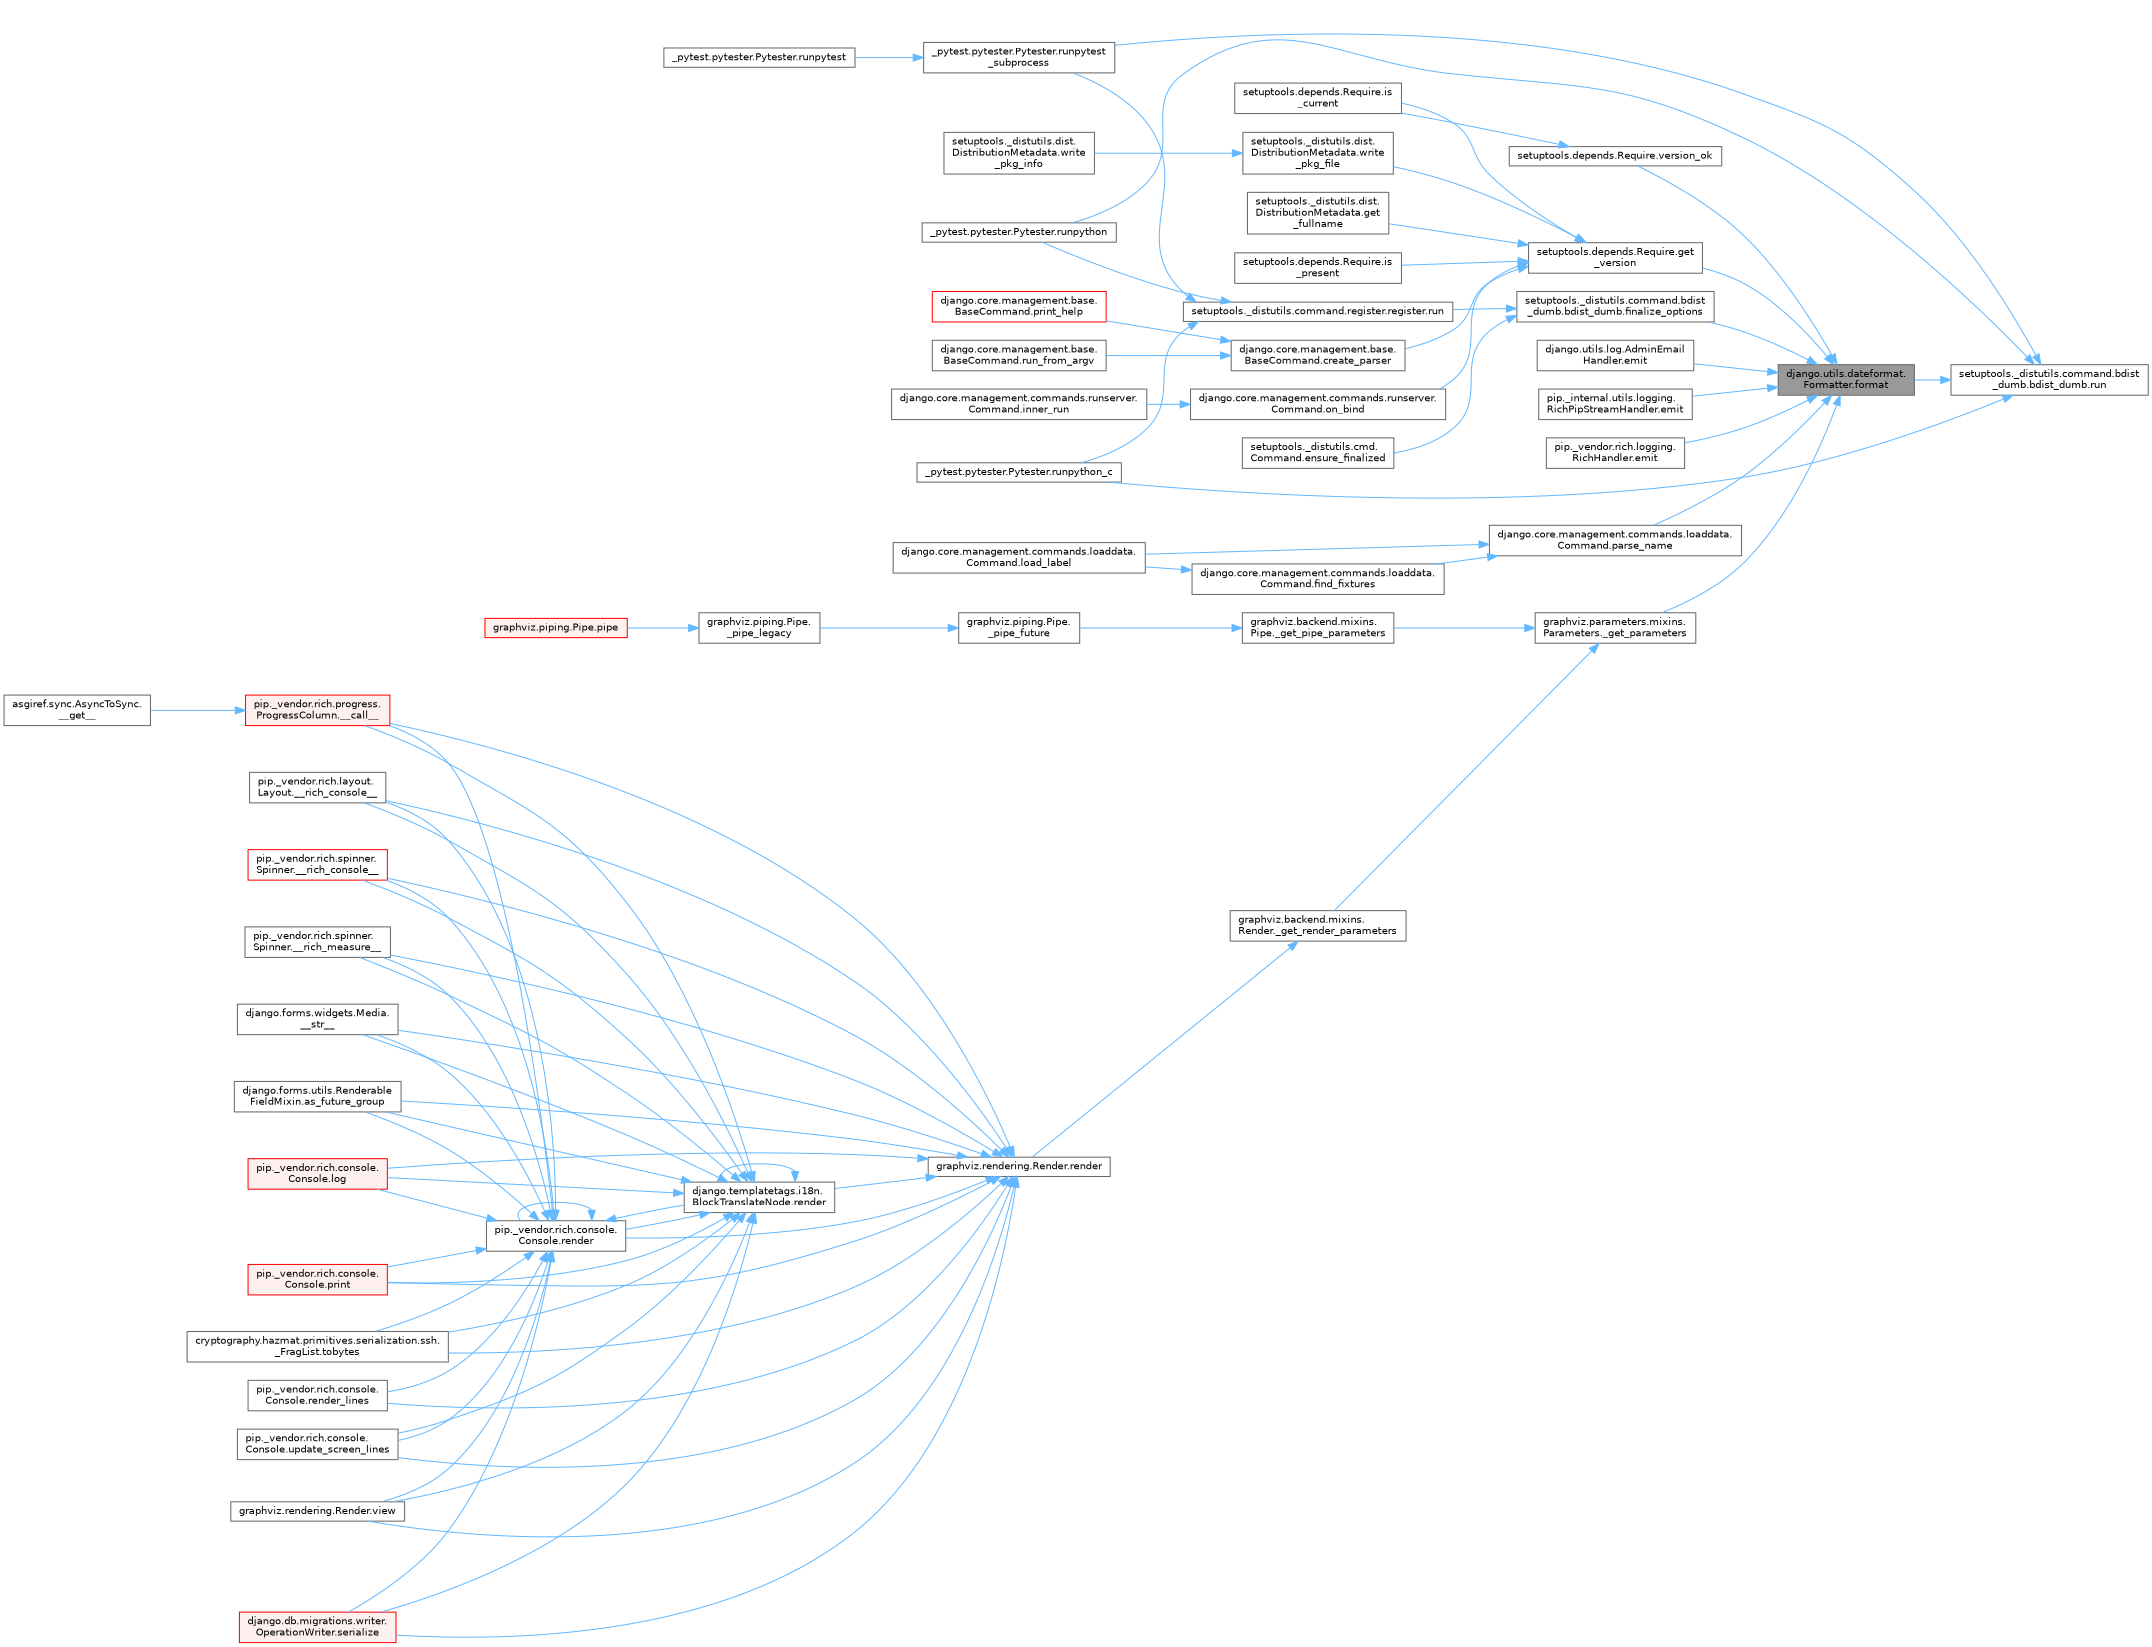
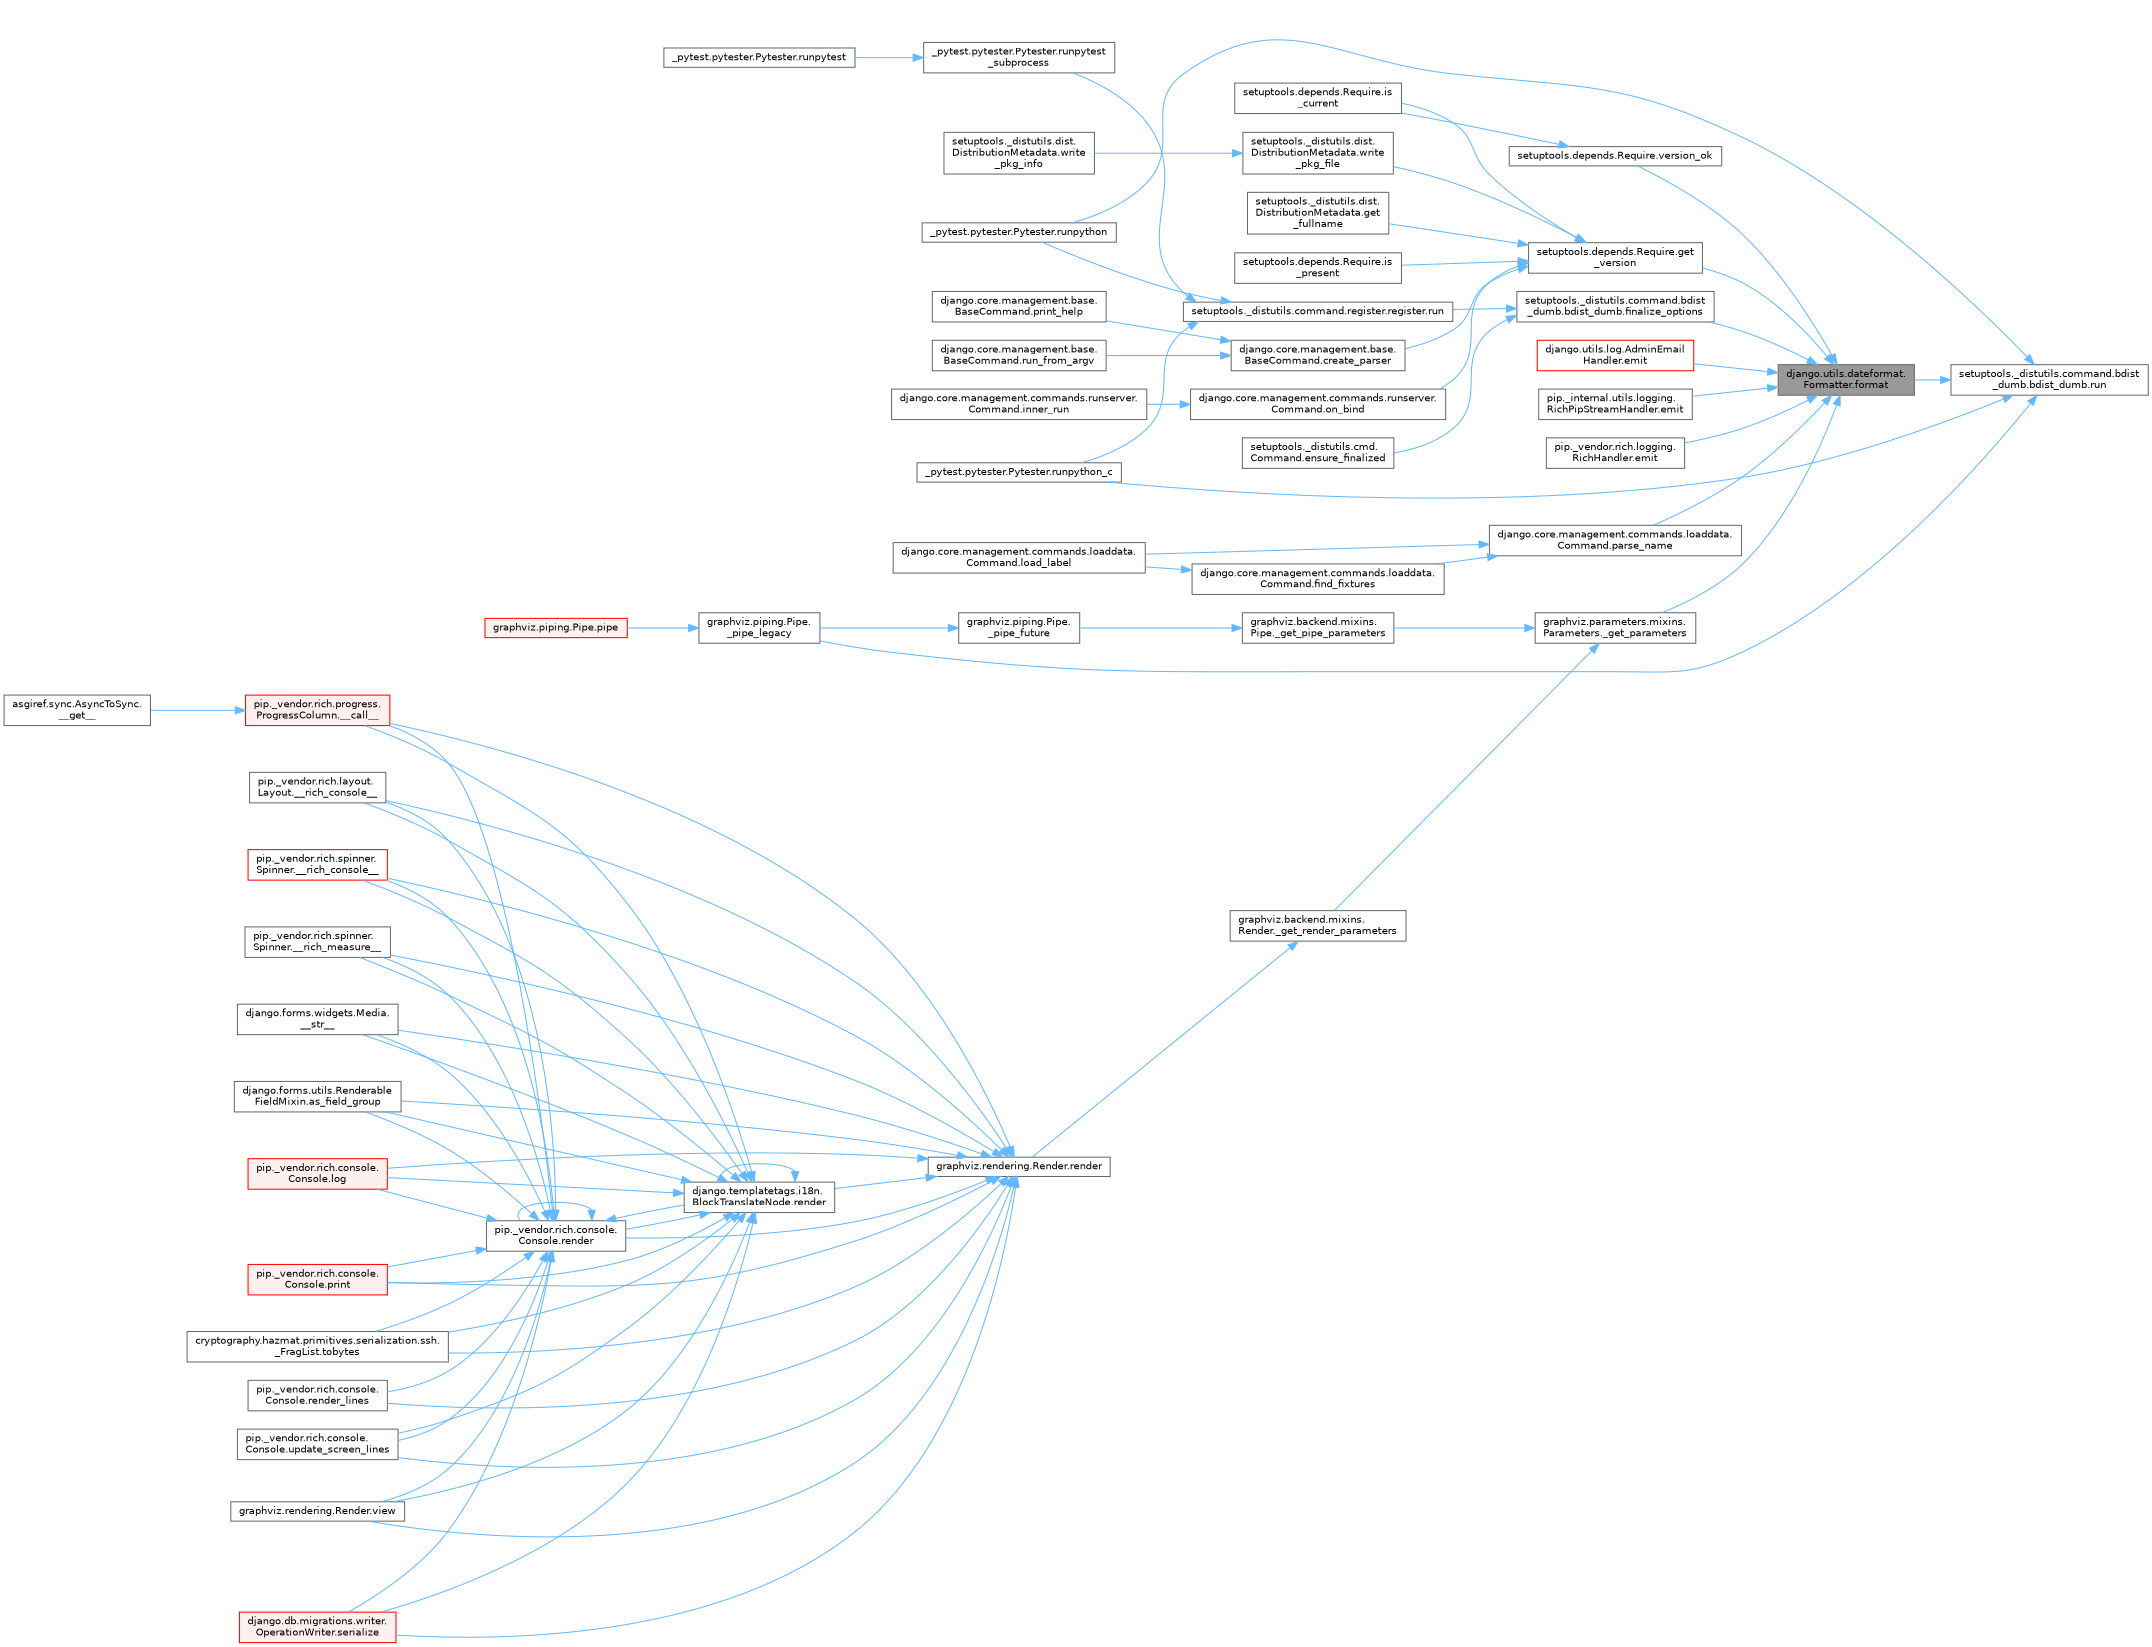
edge "_pytest.pytester.Pytester.runpytest _subprocess" -> "setuptools._distutils.command.bdist _dumb.bdist_dumb.run": now "graphviz.piping.Pipe. _pipe_legacy" -> "setuptools._distutils.command.bdist _dumb.bdist_dumb.run"
node "django.core.management.base. BaseCommand.print_help": color red -> grey40
node "django.utils.log.AdminEmail Handler.emit": color grey40 -> red
node "django.forms.utils.Renderable FieldMixin.as_future_group": label "django.forms.utils.Renderable FieldMixin.as_future_group" -> "django.forms.utils.Renderable FieldMixin.as_field_group"
